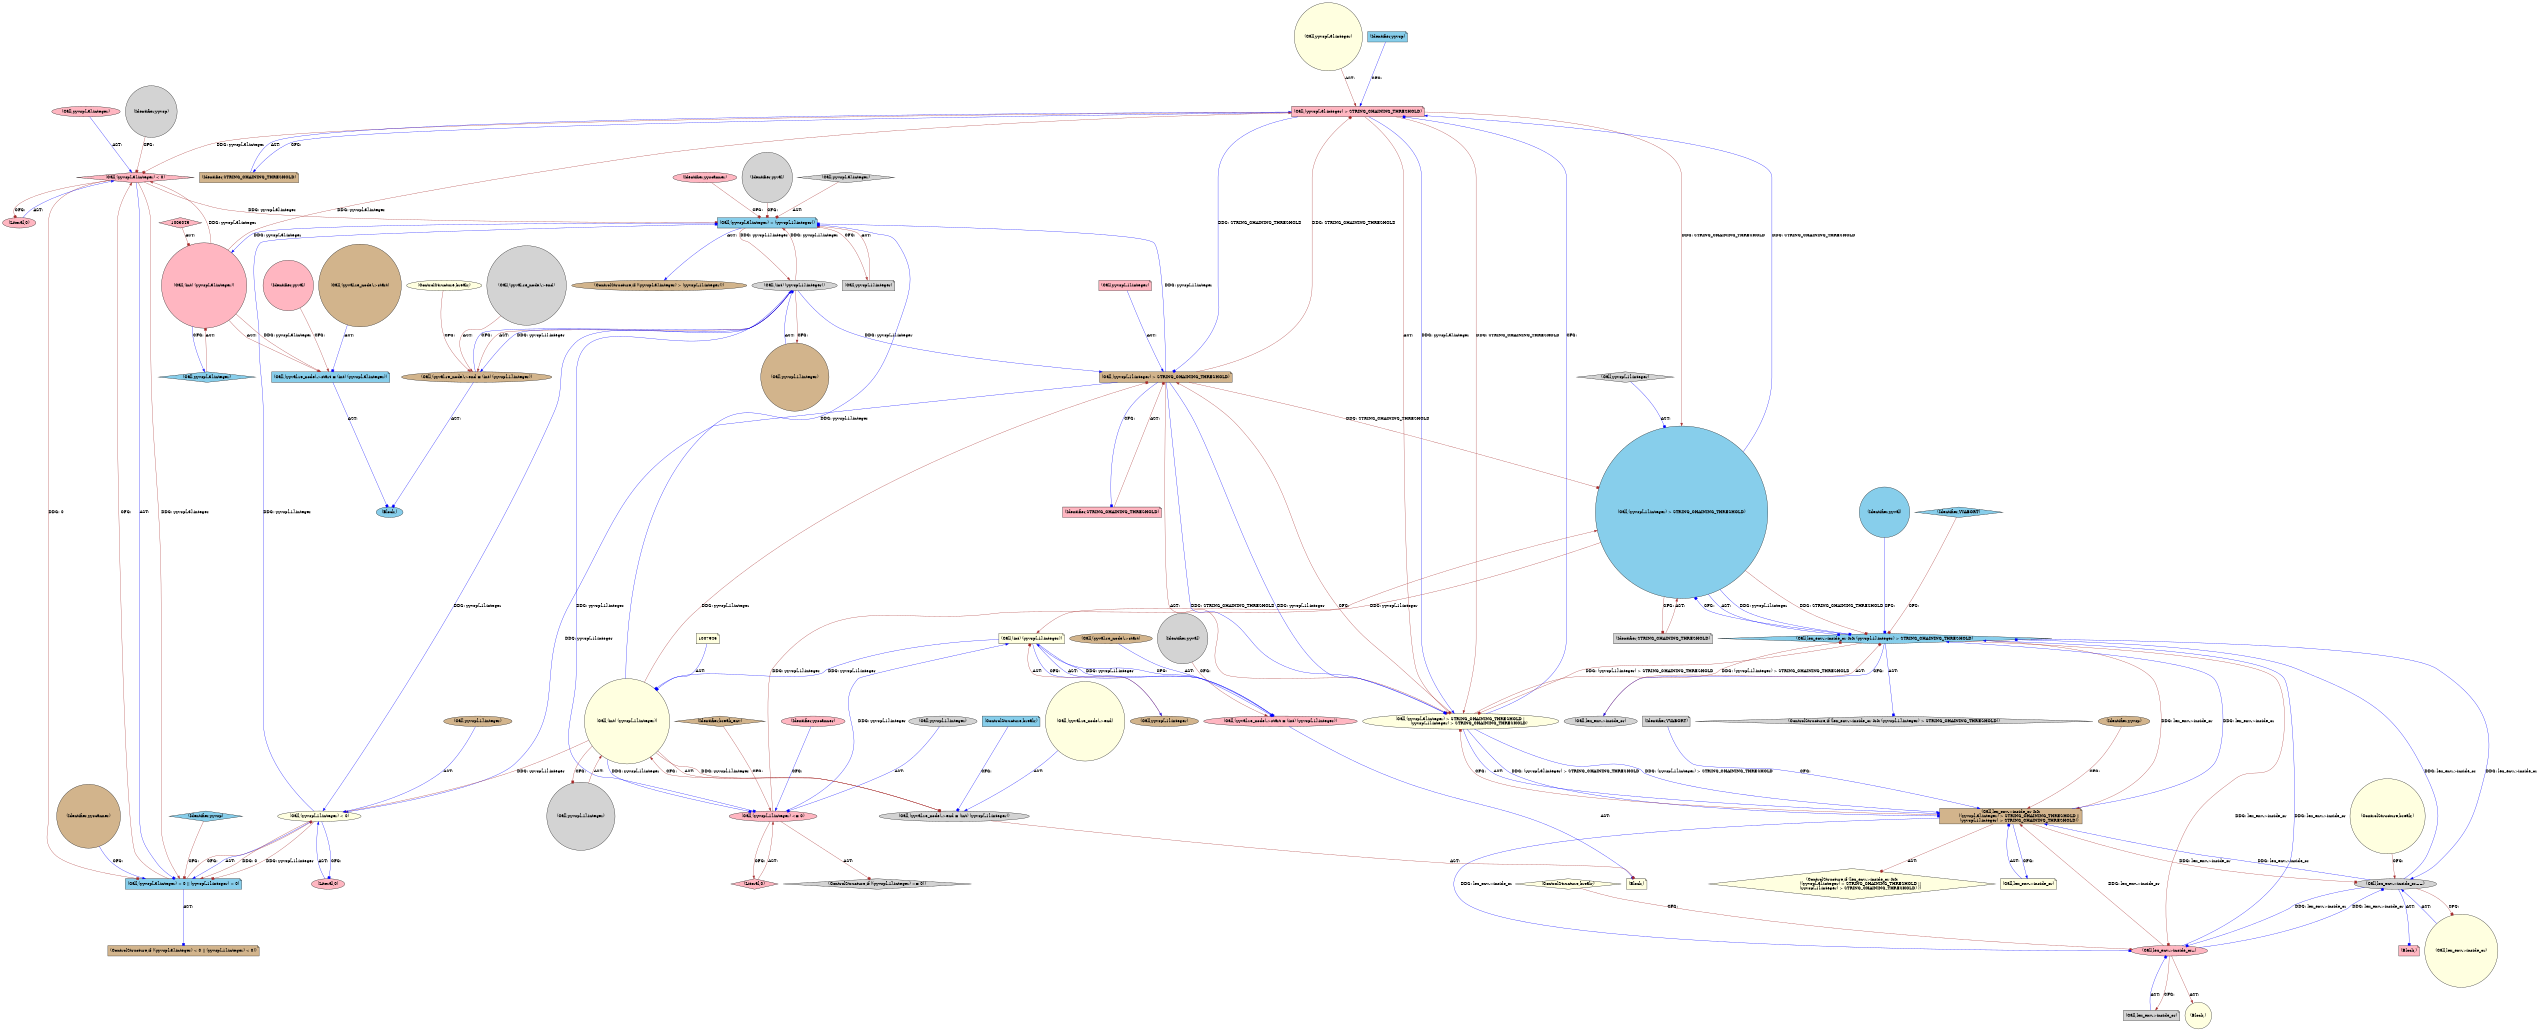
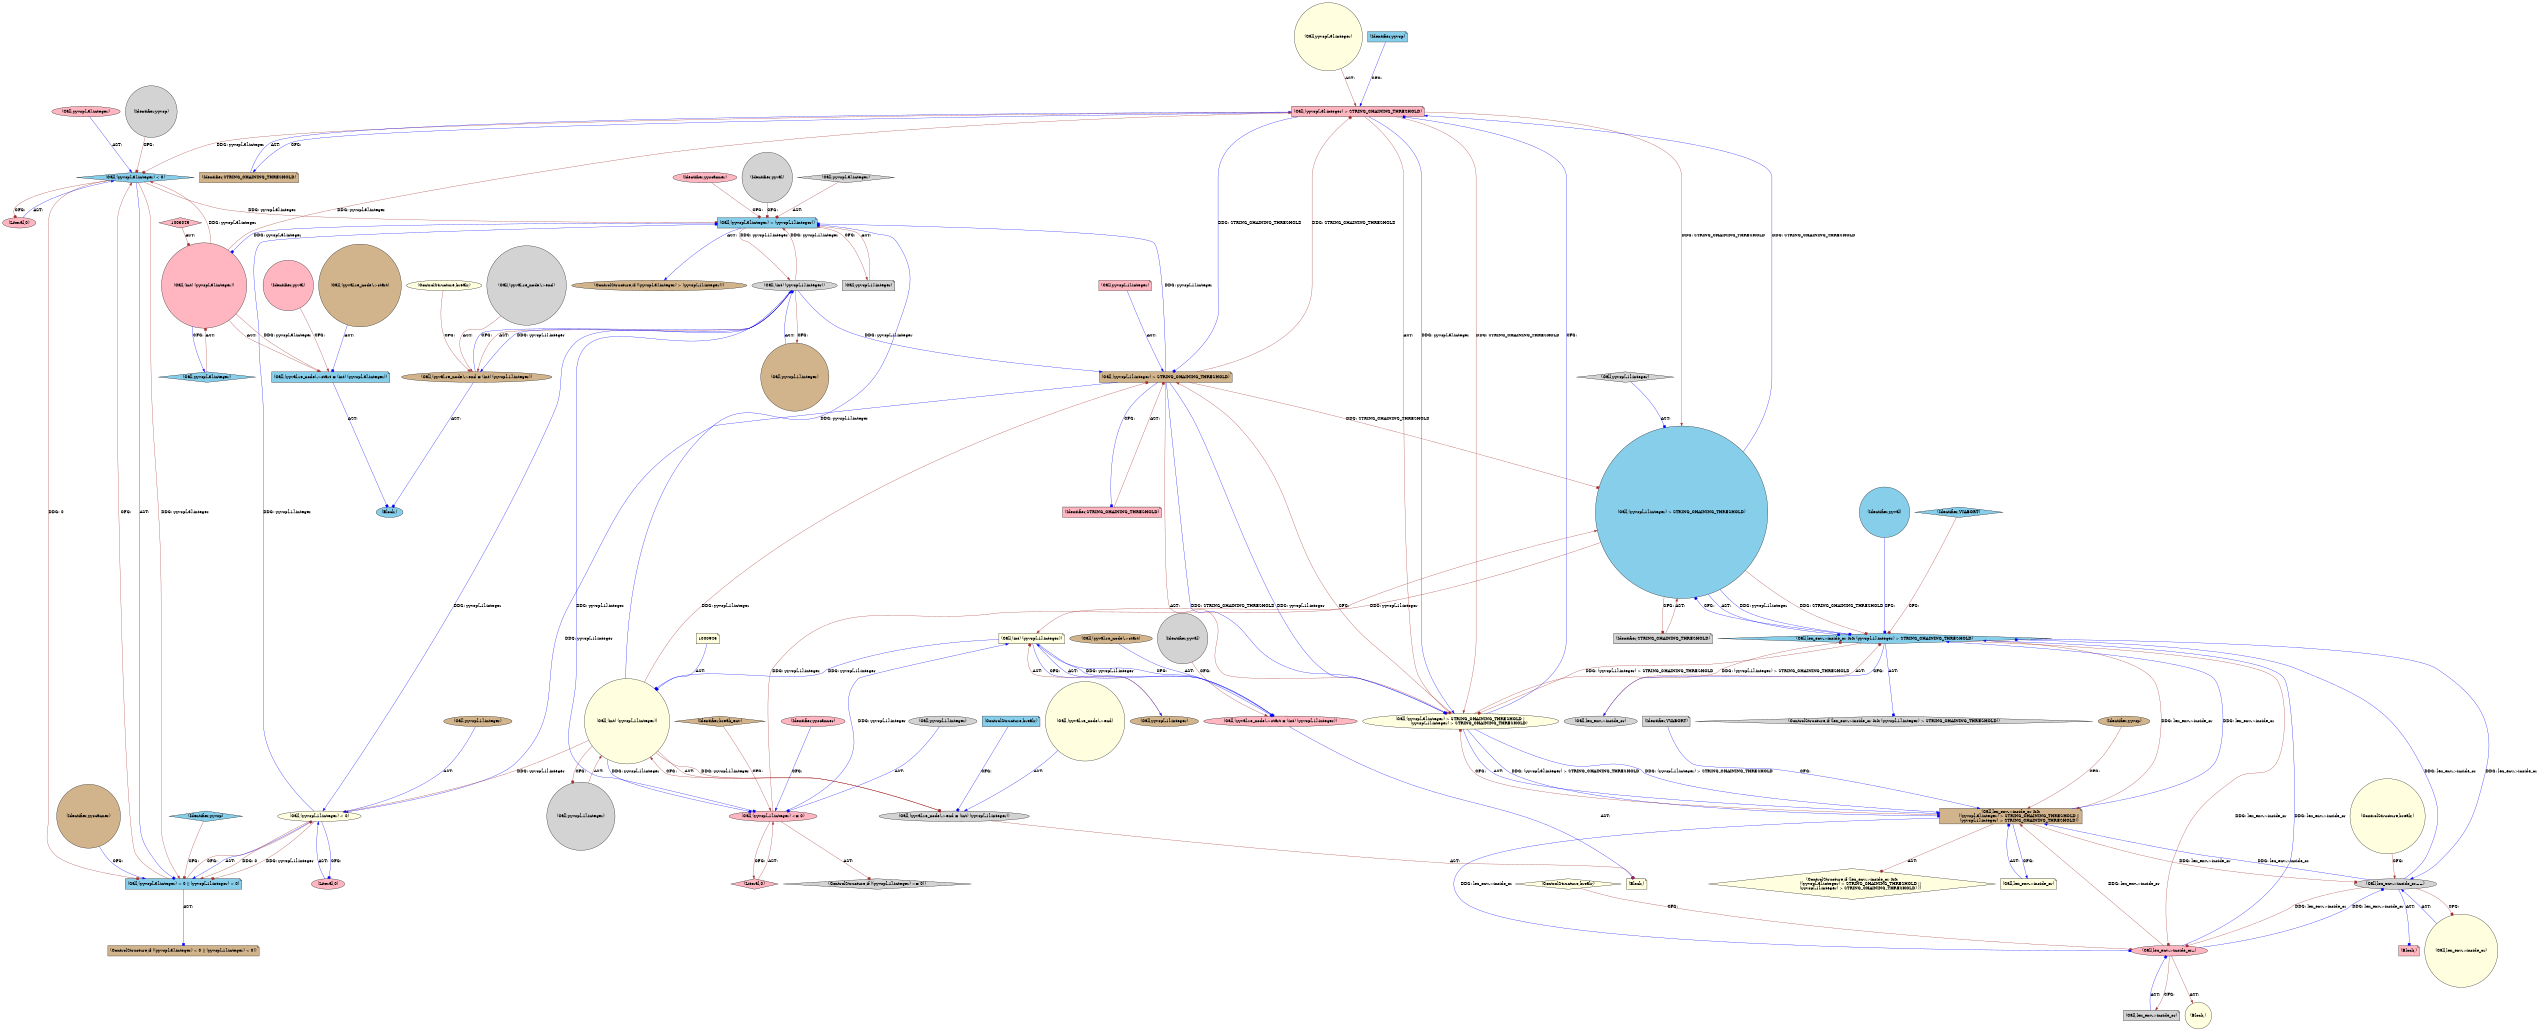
node "(Call,(yyvsp[-3].integer) < 0)": fillcolor lightpink -> skyblue
edge "(Call,(yyvsp[-3].integer) > (yyvsp[-1].integer))" -> "(Call,(int) (yyvsp[-3].integer))": arrowhead normal -> box
node "1007945": label "1007945" -> "1000945"
edge "(Call,lex_env->inside_or++)" -> "(Call,lex_env->inside_or--)": color blue -> brown
